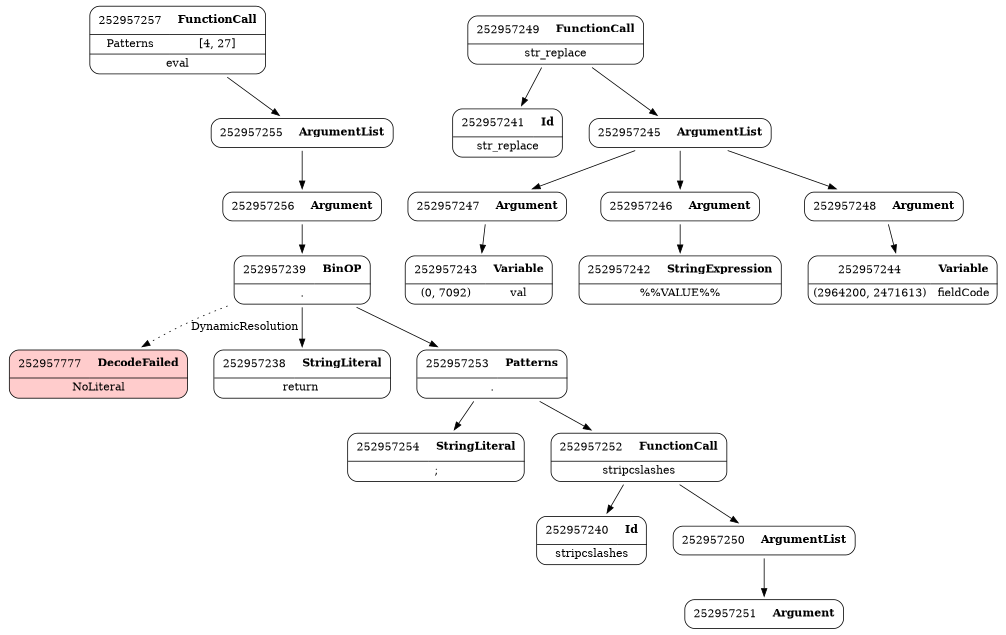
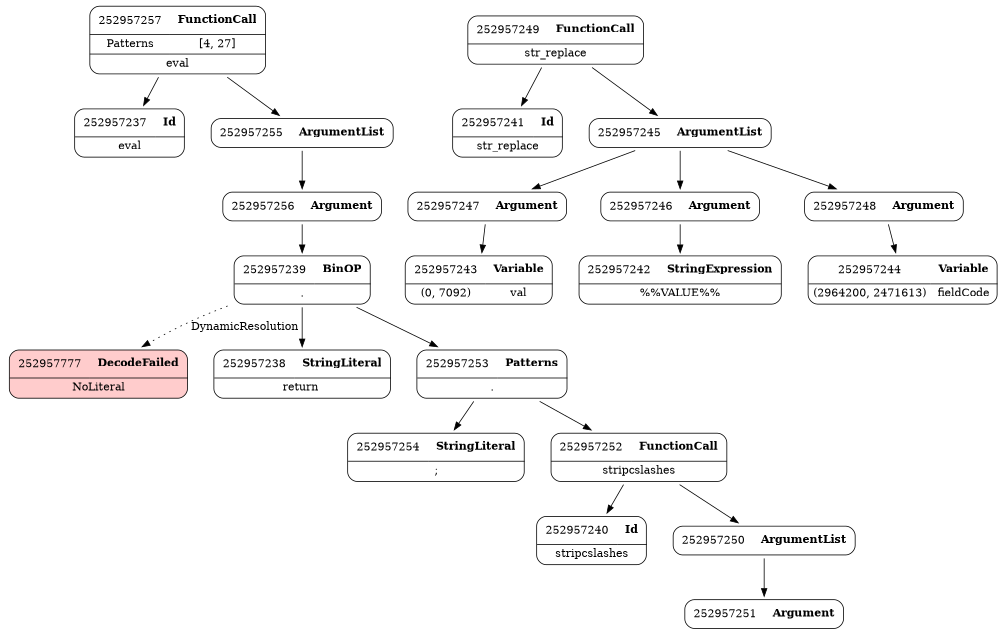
node "252957237": added
